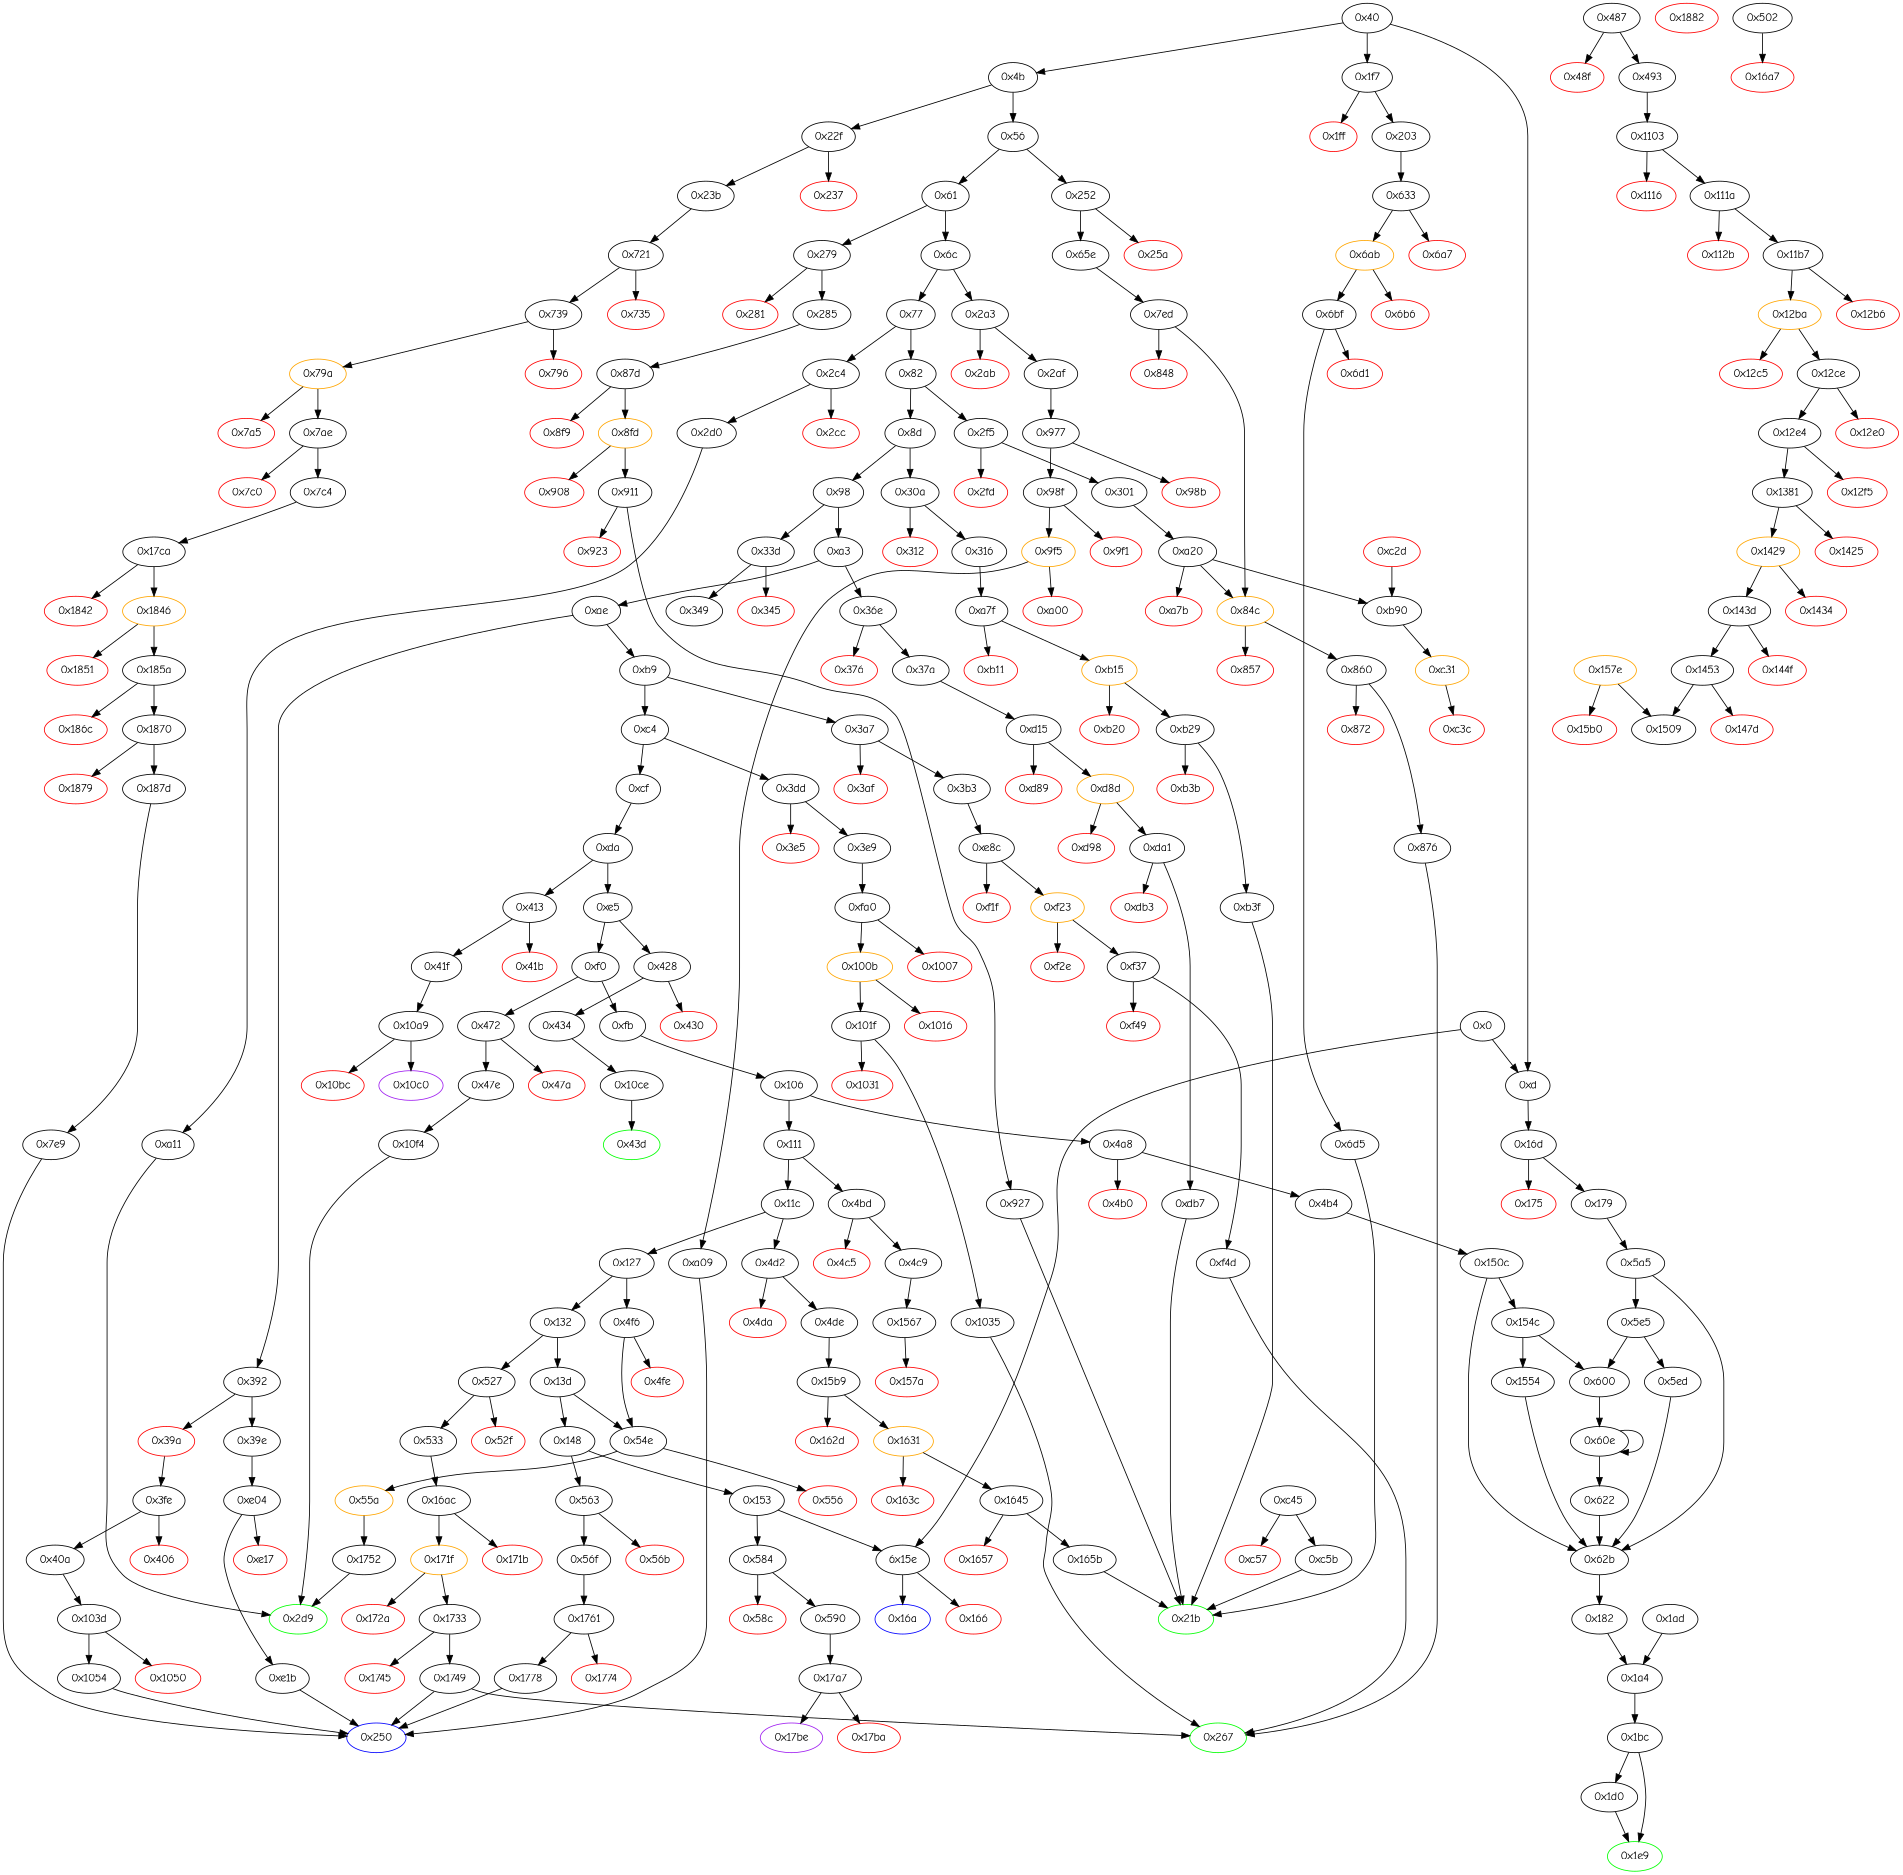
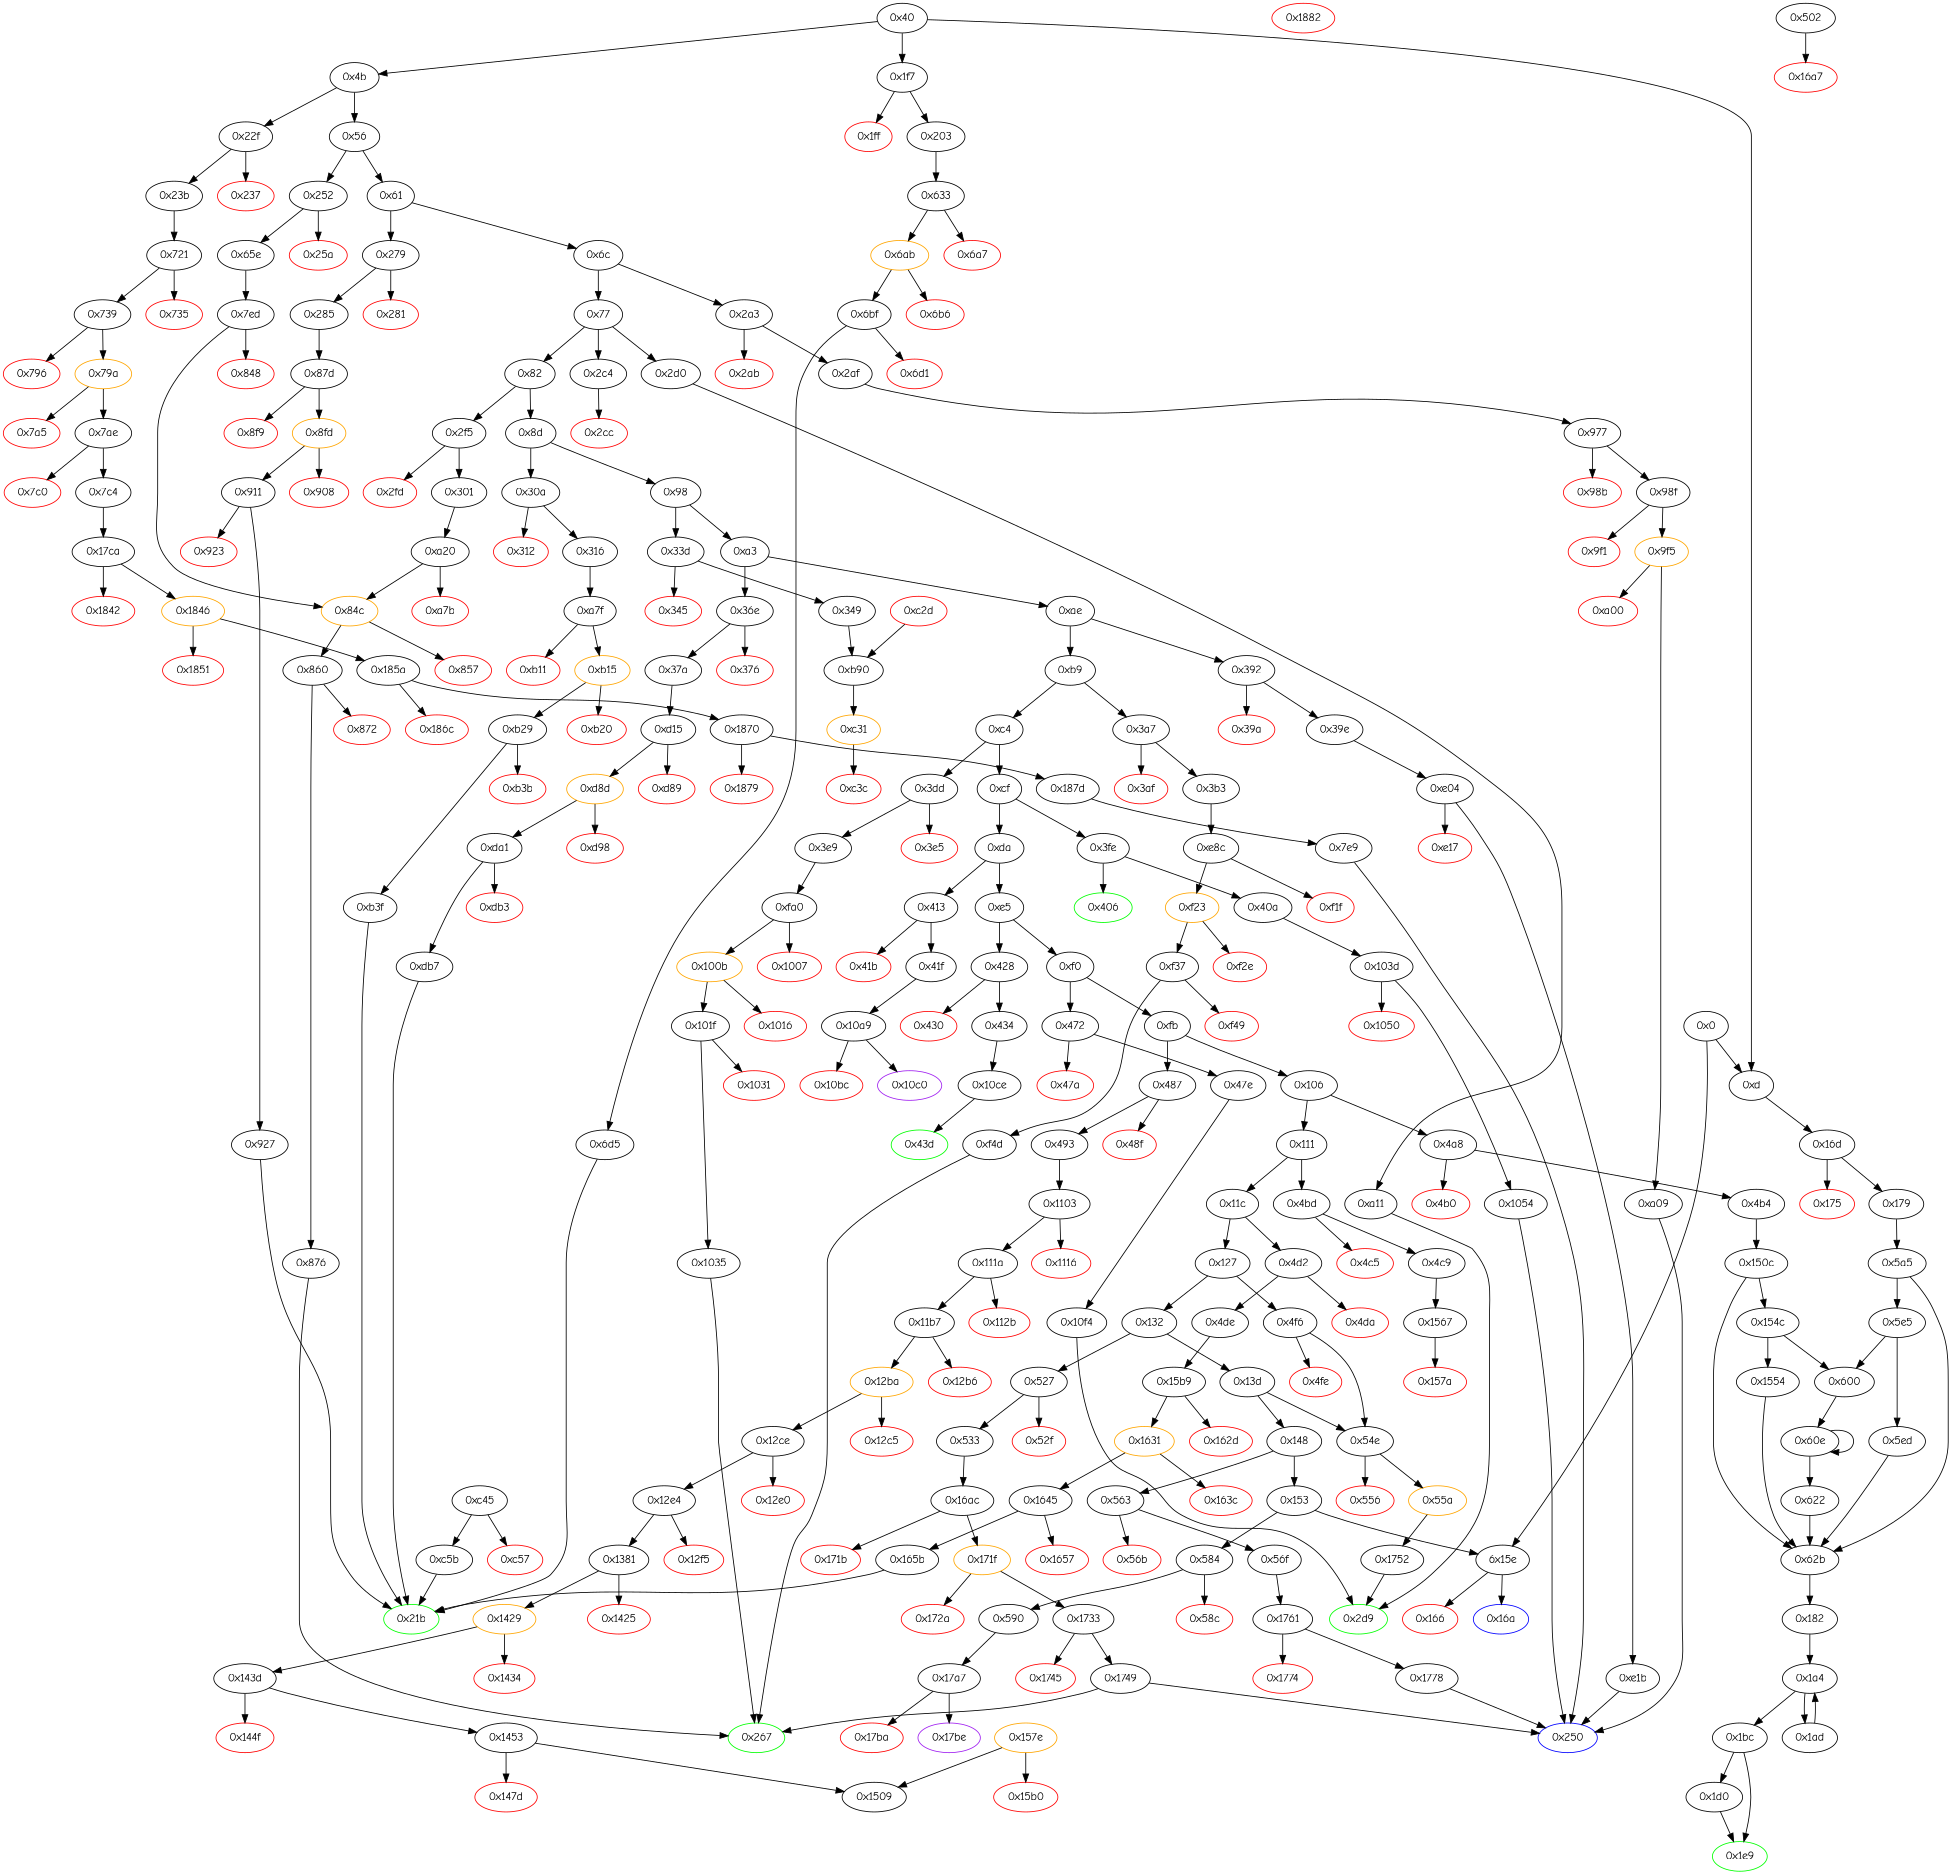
edge "0x2c4" -> "0x2d0": now "0x77" -> "0x2d0"
edge "0xa20" -> "0xb90": now "0x349" -> "0xb90"
edge "0xfb" -> "0x487": added
edge "0x39a" -> "0x3fe": now "0xcf" -> "0x3fe"
node "0x406": color red -> green
edge "0x1a4" -> "0x1ad": added
